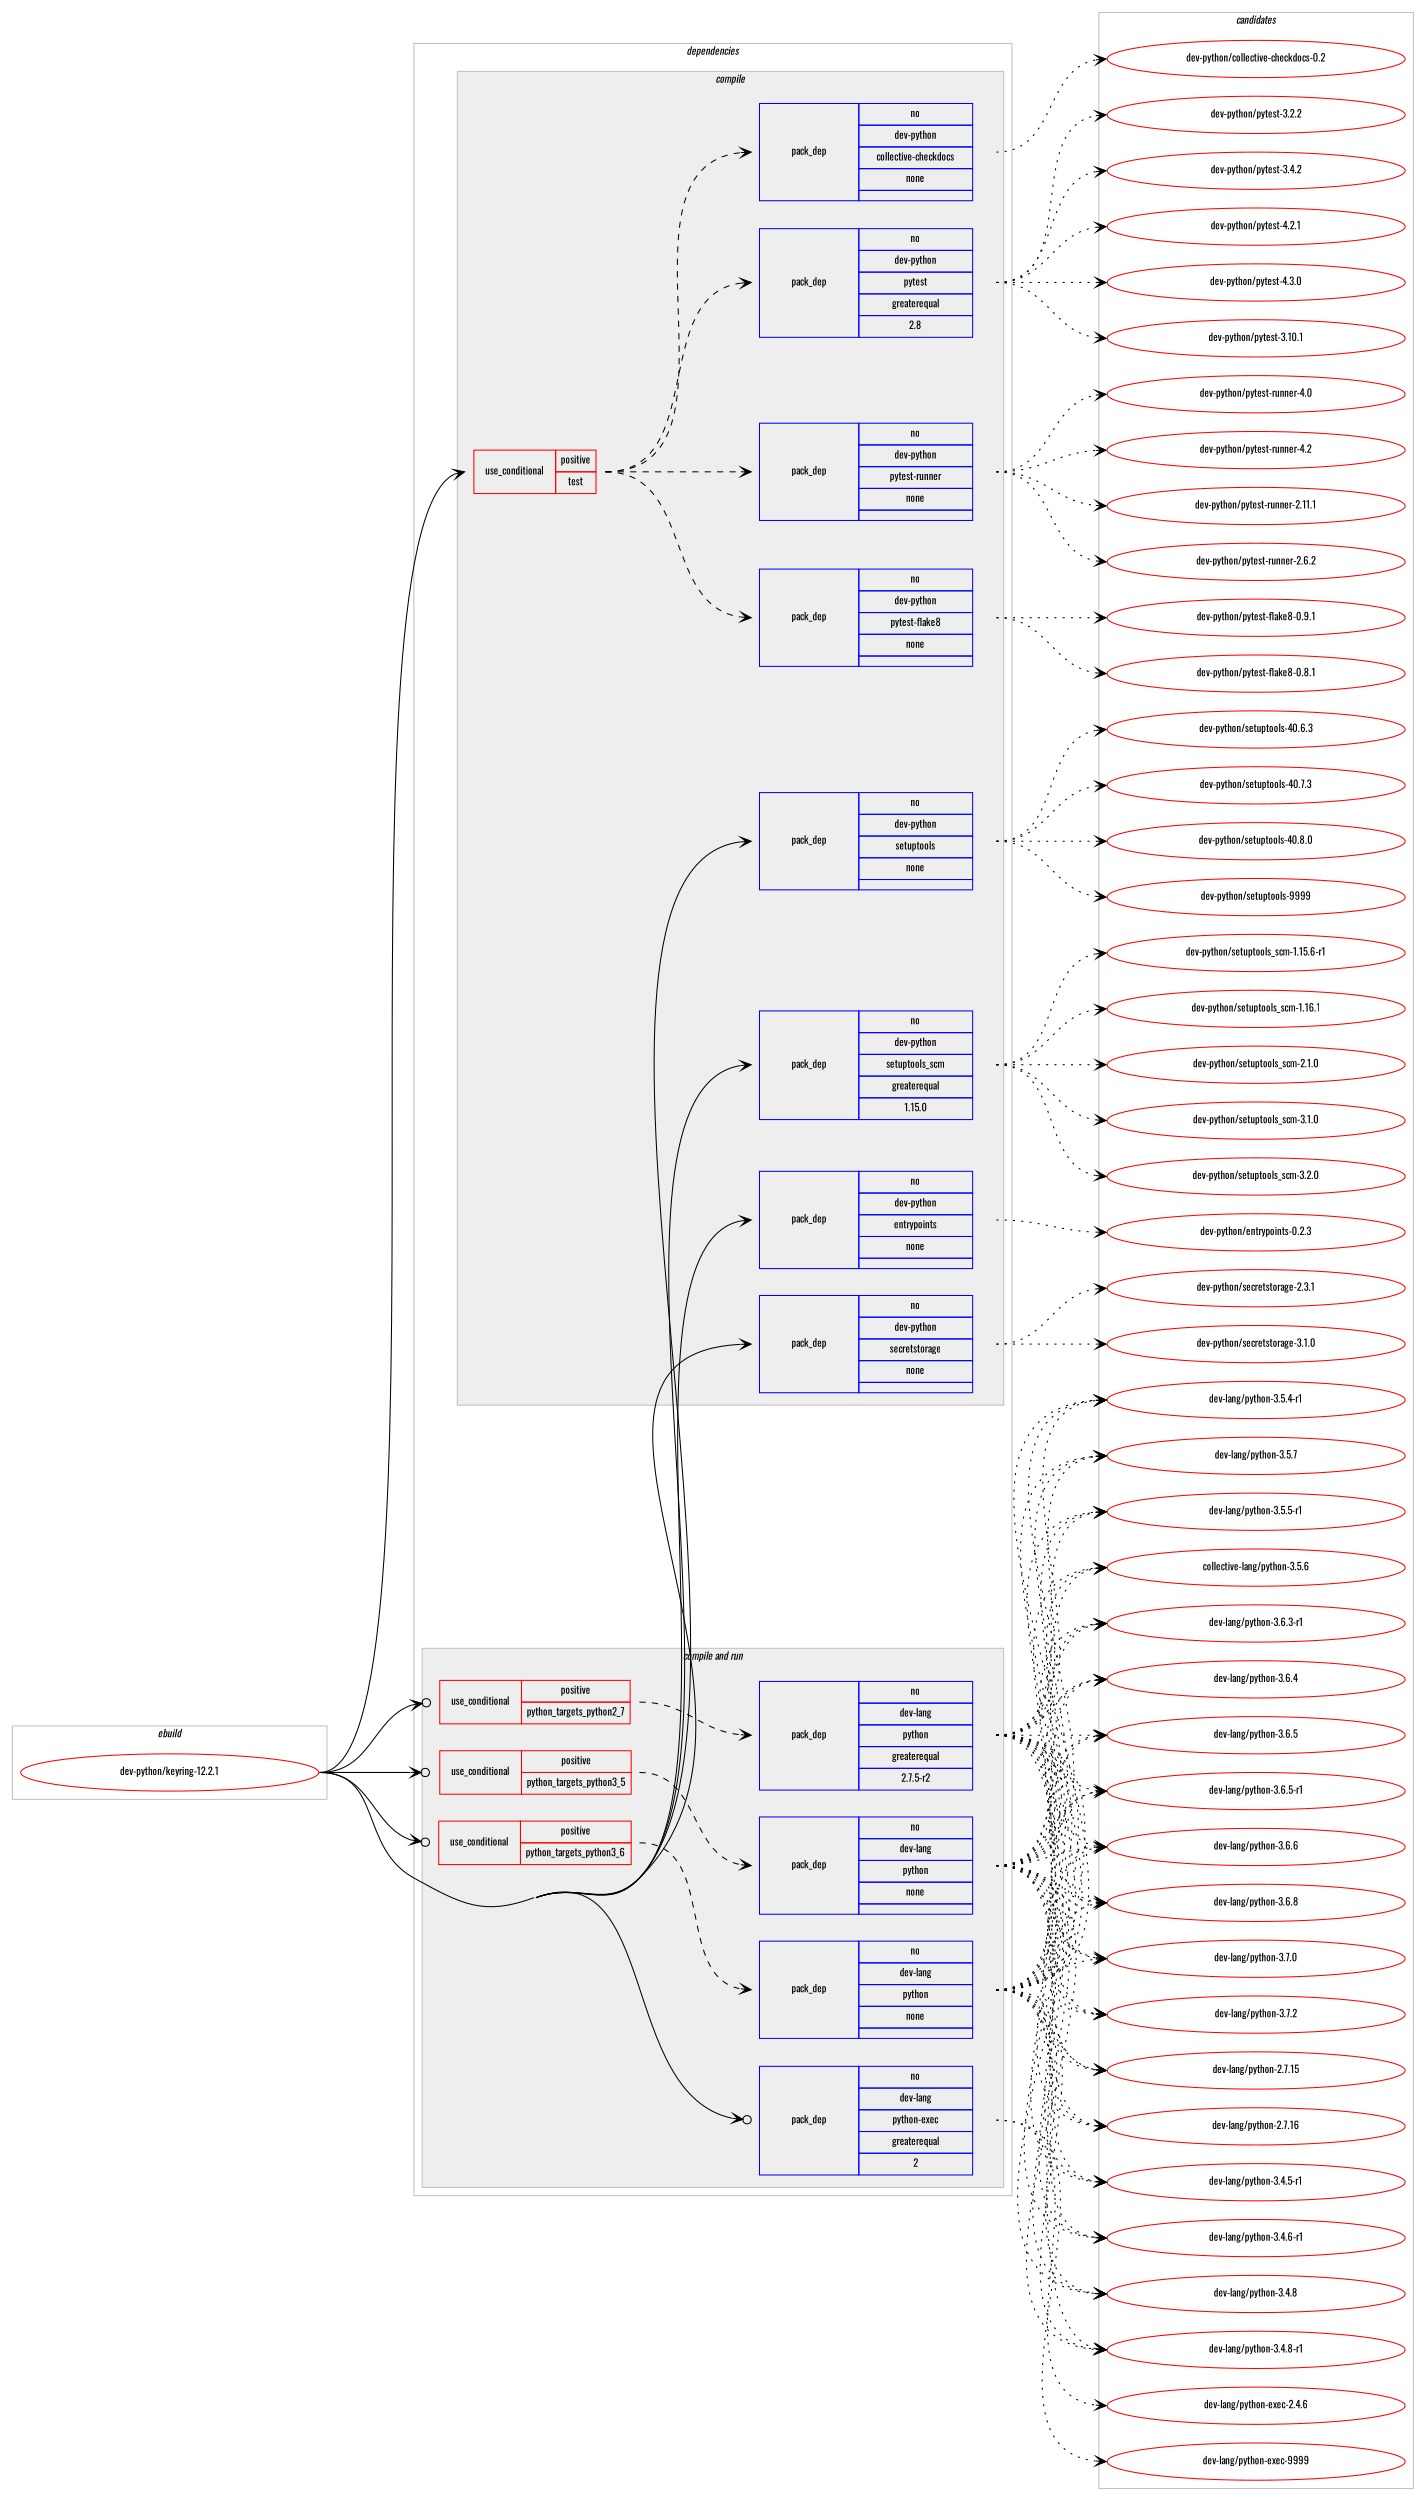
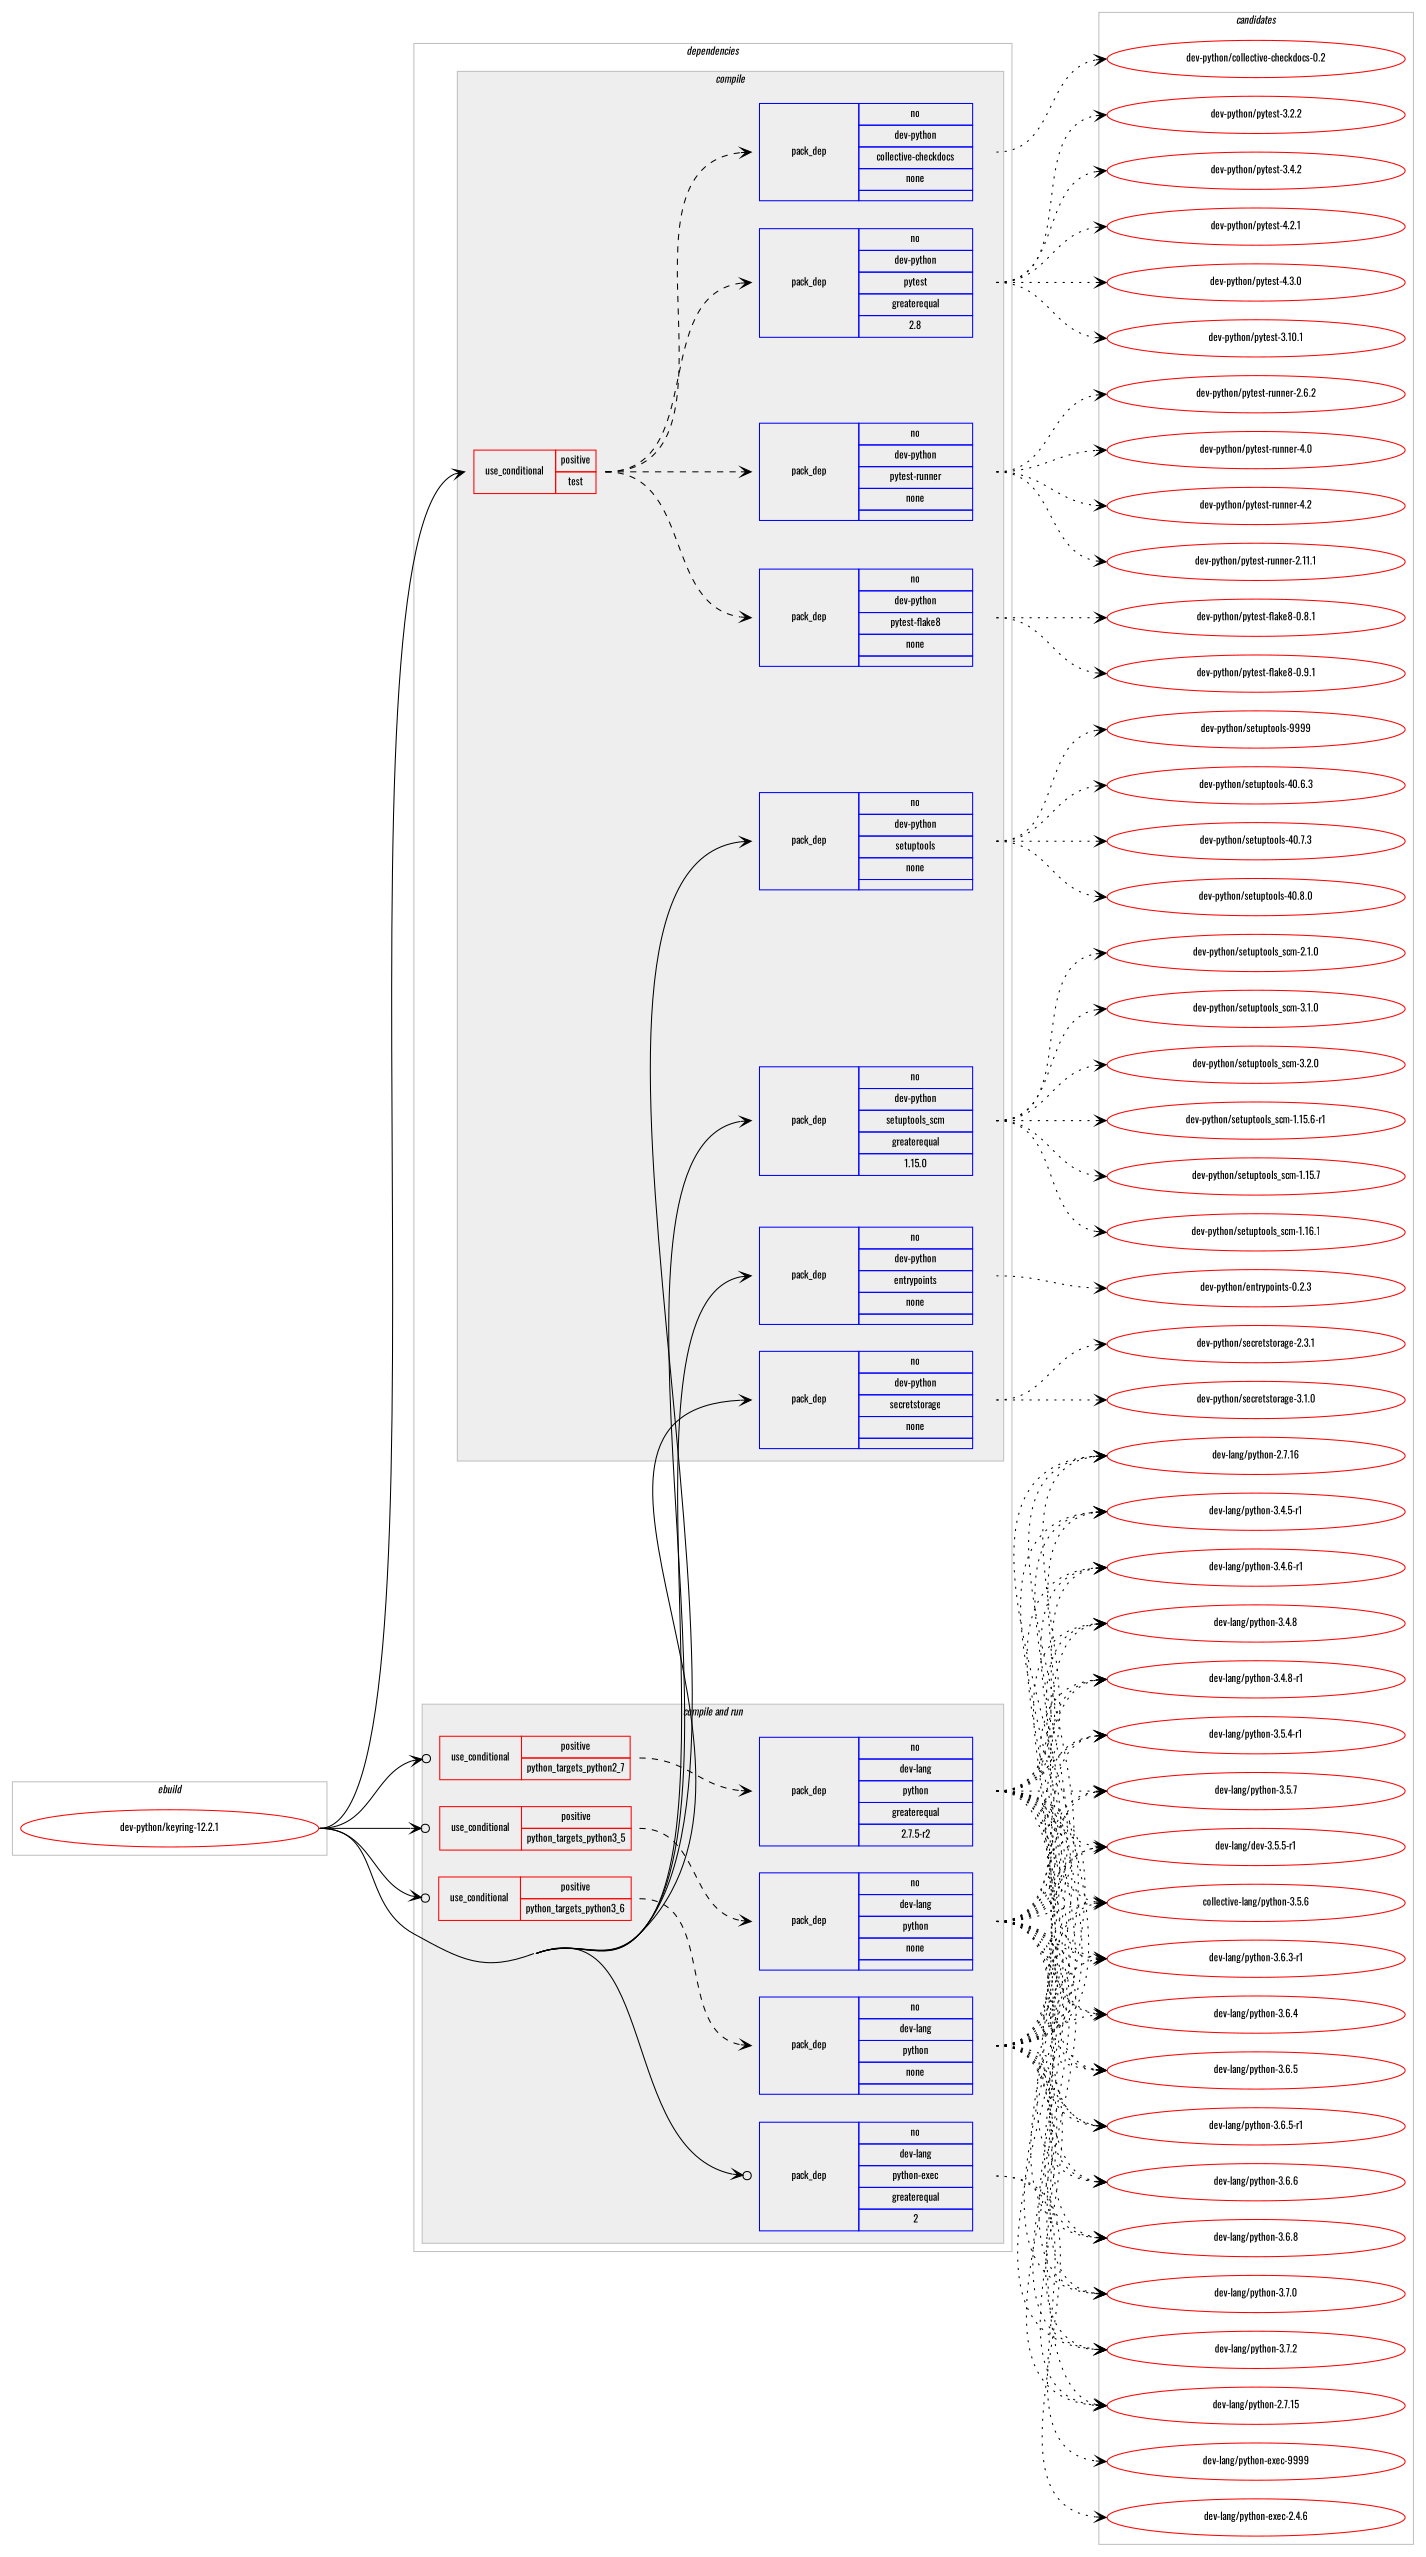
node "dev-python/setuptools_scm-1.15.7": added
node "dev-lang/python-3.5.5-r1": label "dev-lang/python-3.5.5-r1" -> "dev-lang/dev-3.5.5-r1"
